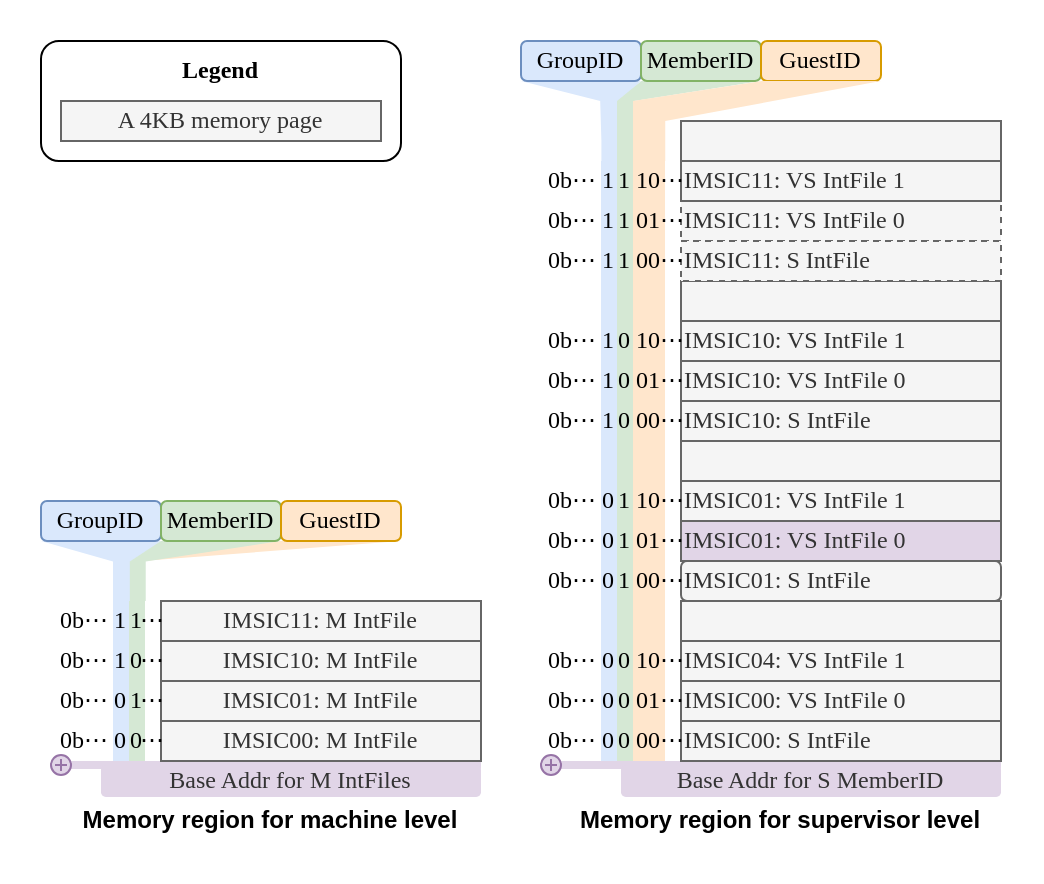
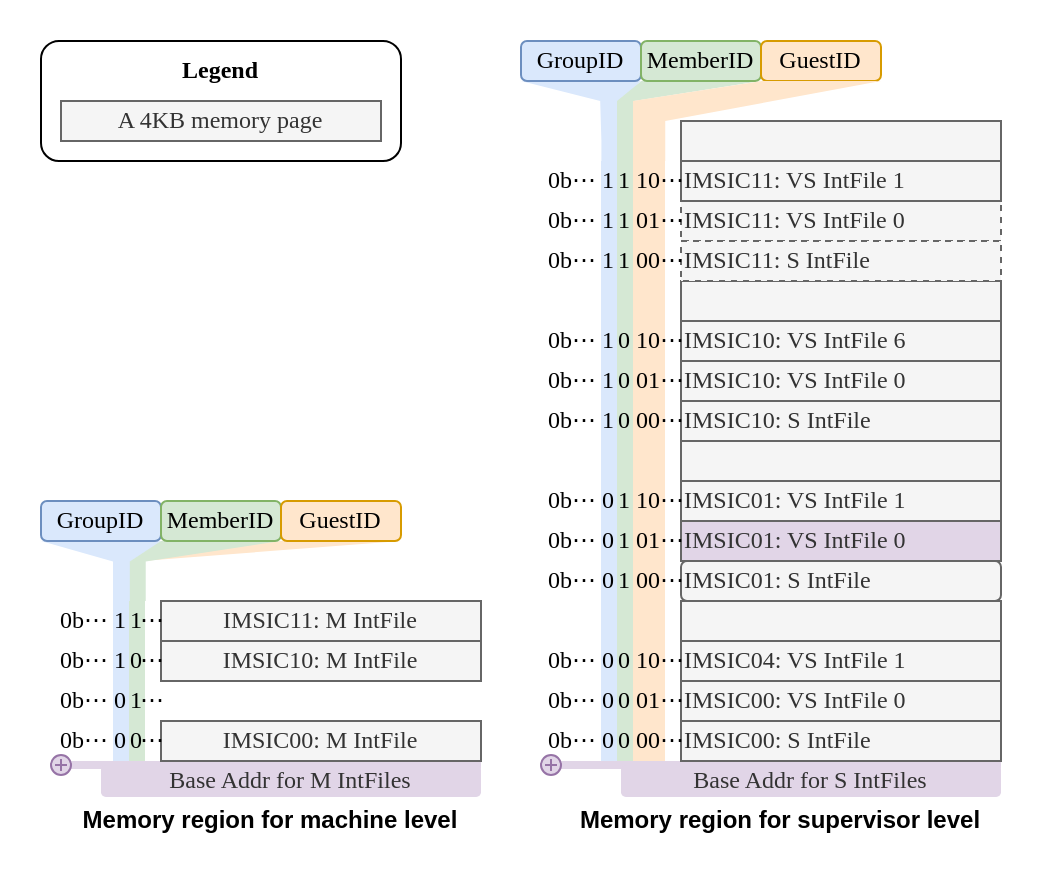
node "IMSIC10: VS IntFile 1": label "IMSIC10: VS IntFile 1" -> "IMSIC10: VS IntFile 6"
node "IMSIC01: M IntFile": removed
node "Base Addr for S MemberID": label "Base Addr for S MemberID" -> "Base Addr for S IntFiles"
